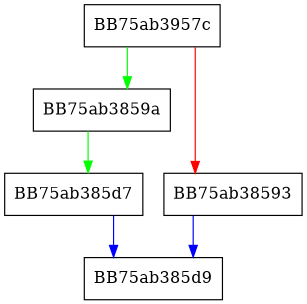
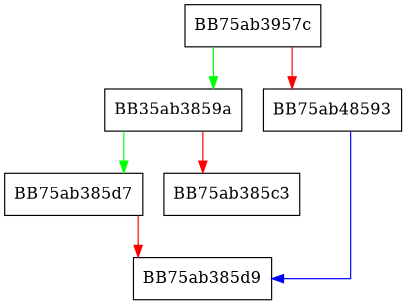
node "BB75ab3859a": label "BB75ab3859a" -> "BB35ab3859a"
node "BB75ab385c3": added
node "BB75ab38593": label "BB75ab38593" -> "BB75ab48593"
edge "BB75ab385d7" -> "BB75ab385d9": color blue -> red
